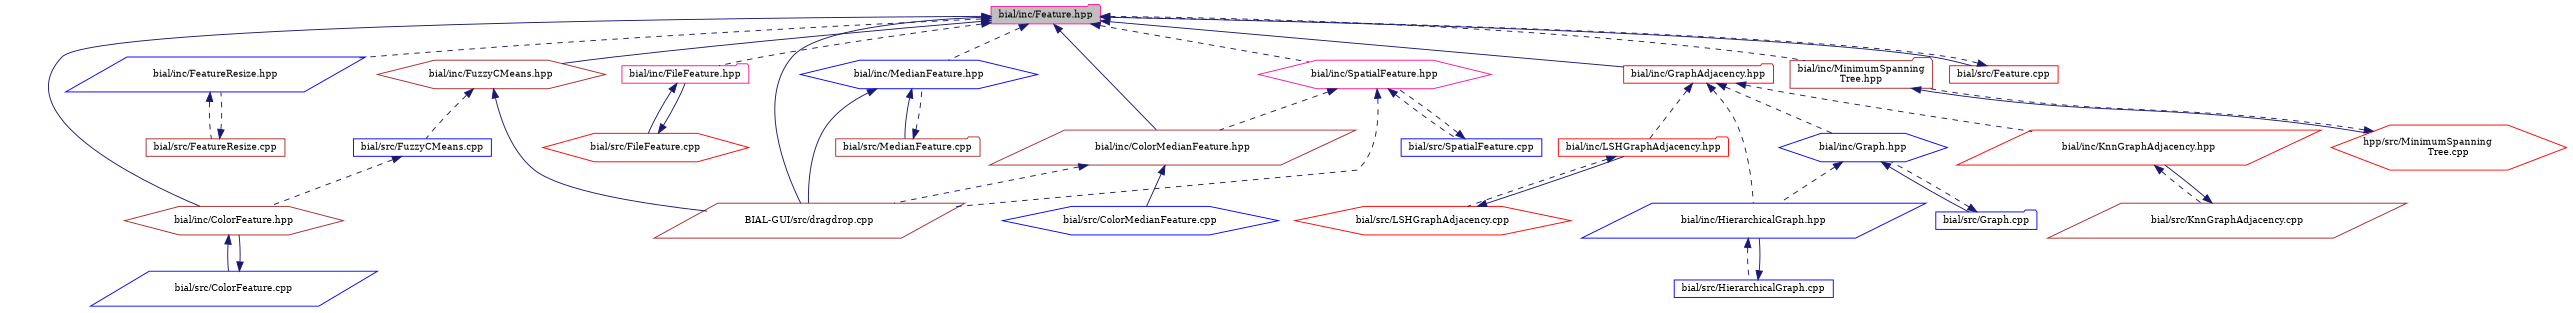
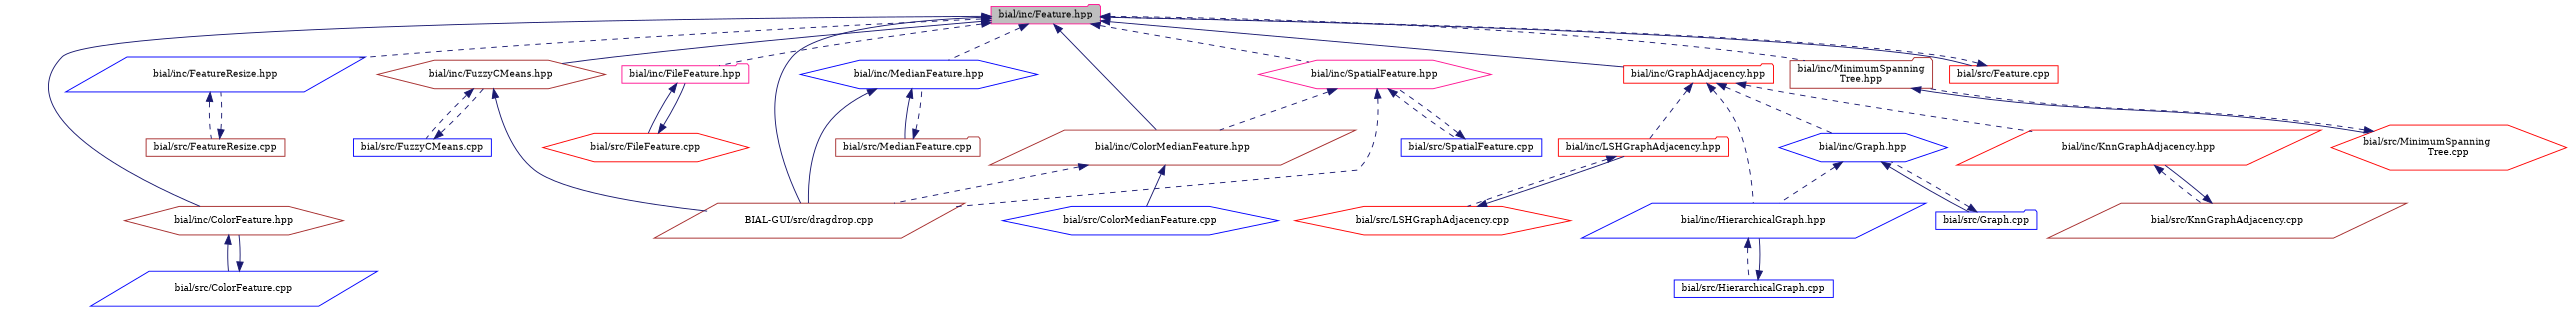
node "hpp/src/MinimumSpanning Tree.cpp": label "hpp/src/MinimumSpanning Tree.cpp" -> "bial/src/MinimumSpanning Tree.cpp"
edge "bial/inc/ColorFeature.hpp" -> "bial/src/FuzzyCMeans.cpp": now "bial/inc/FuzzyCMeans.hpp" -> "bial/src/FuzzyCMeans.cpp"
